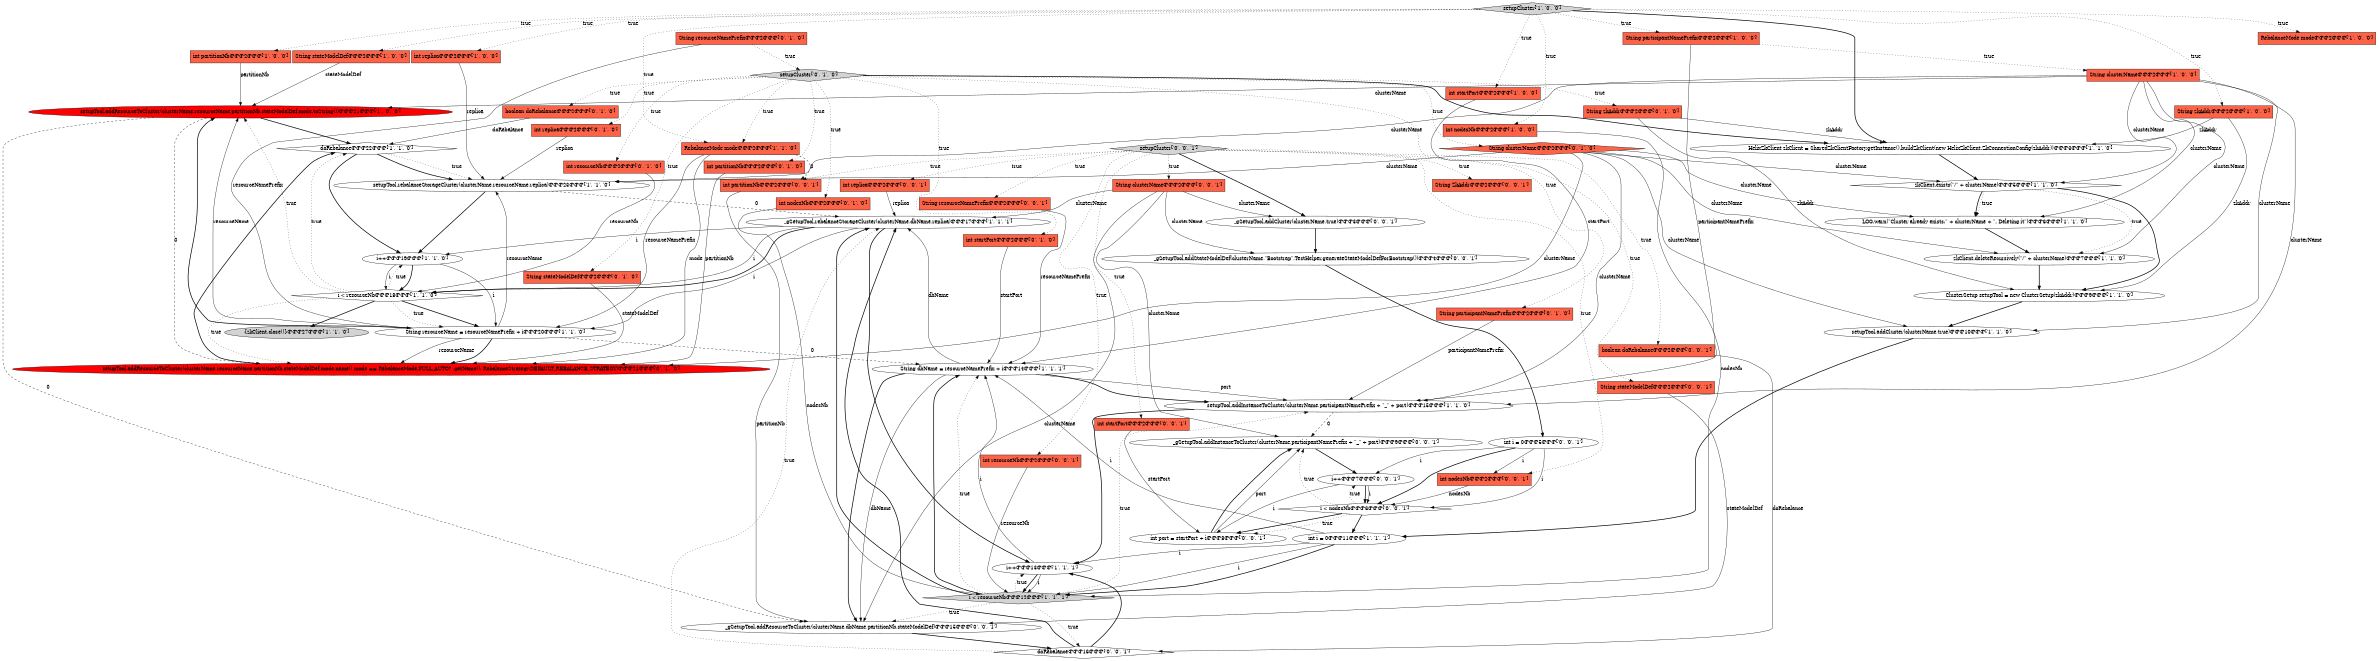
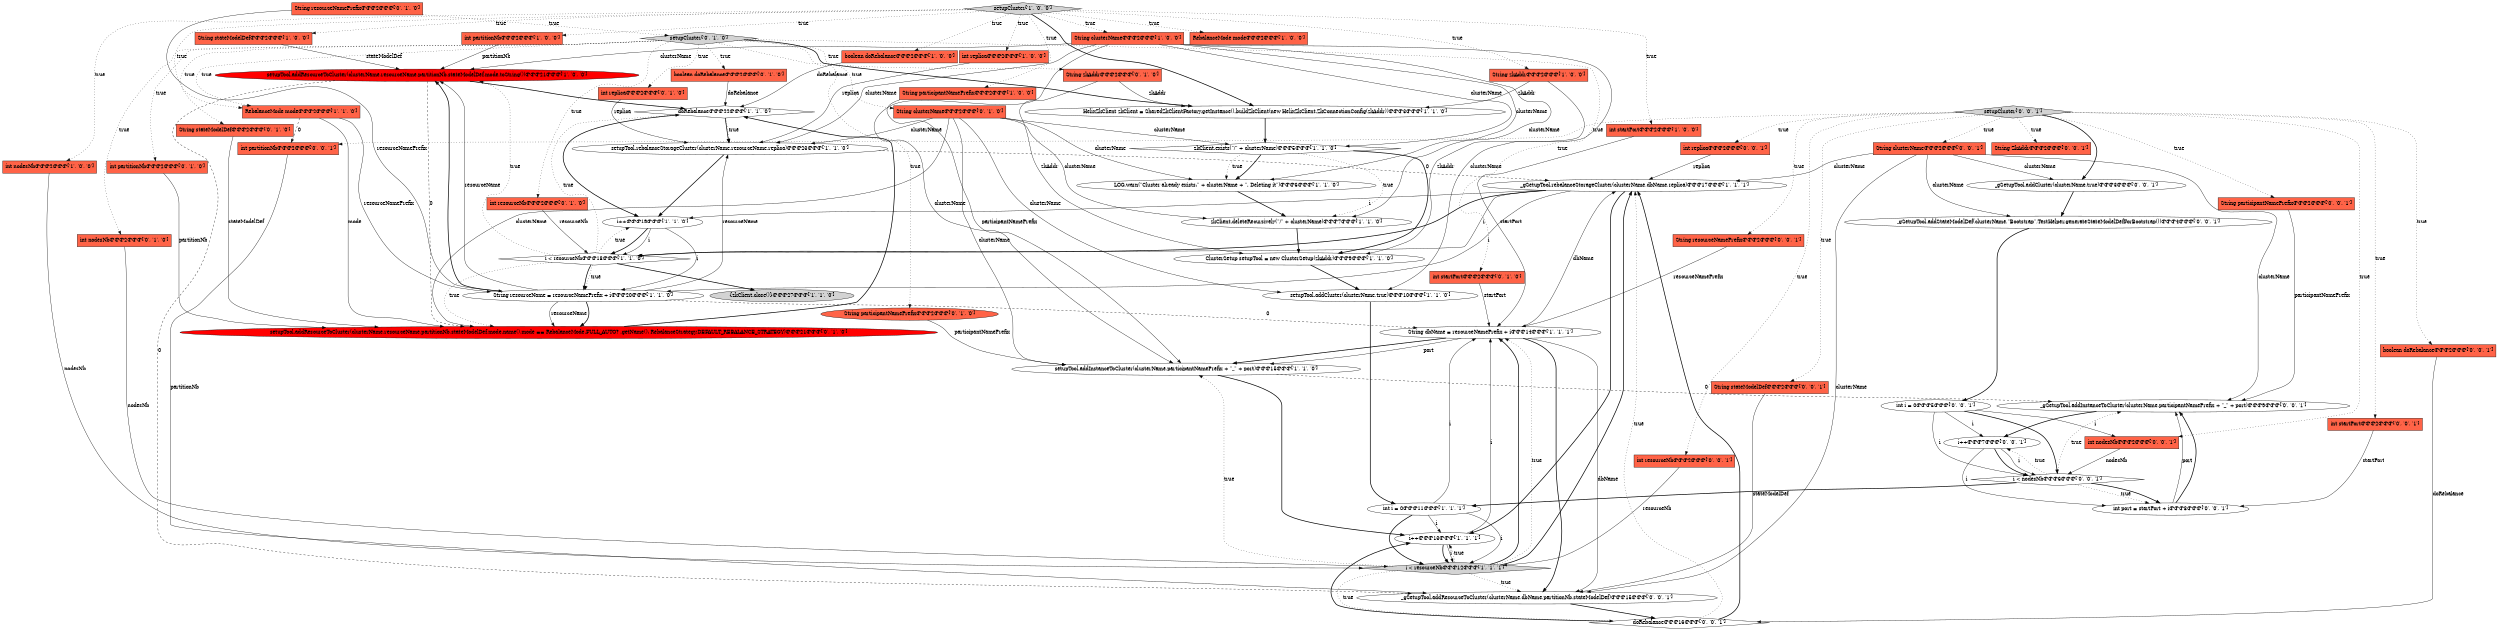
node "boolean doRebalance@@@2@@@['1', '0', '0']": added
edge "String participantNamePrefix@@@2@@@['1', '0', '0']" -> "String clusterName@@@2@@@['1', '0', '0']": now "setupCluster['1', '0', '0']" -> "String clusterName@@@2@@@['1', '0', '0']"
node "String clusterName@@@2@@@['0', '1', '0']": shape diamond -> box
node "String participantNamePrefix@@@2@@@['0', '0', '1']": added
node "String participantNamePrefix@@@2@@@['0', '1', '0']": shape box -> ellipse
